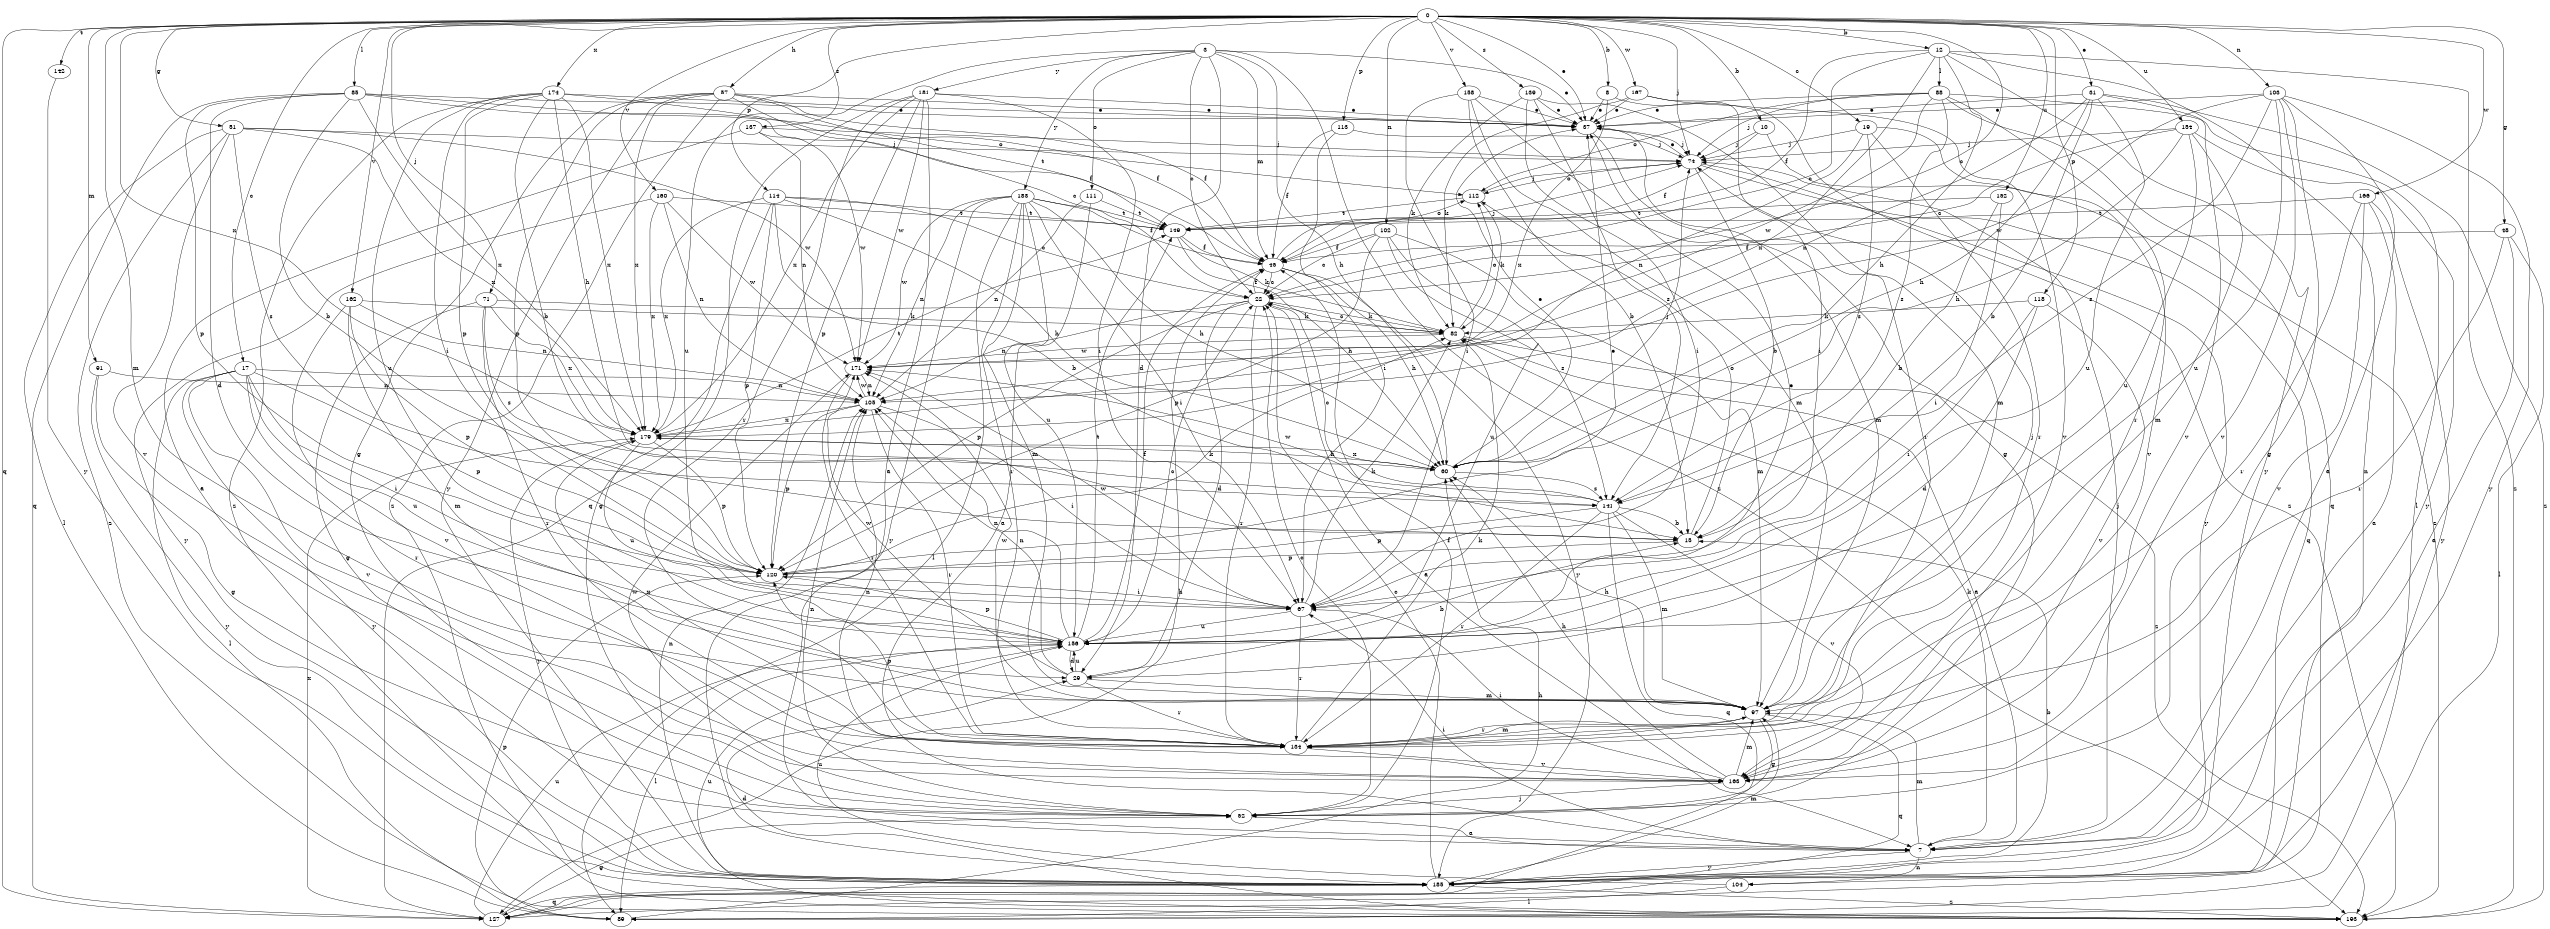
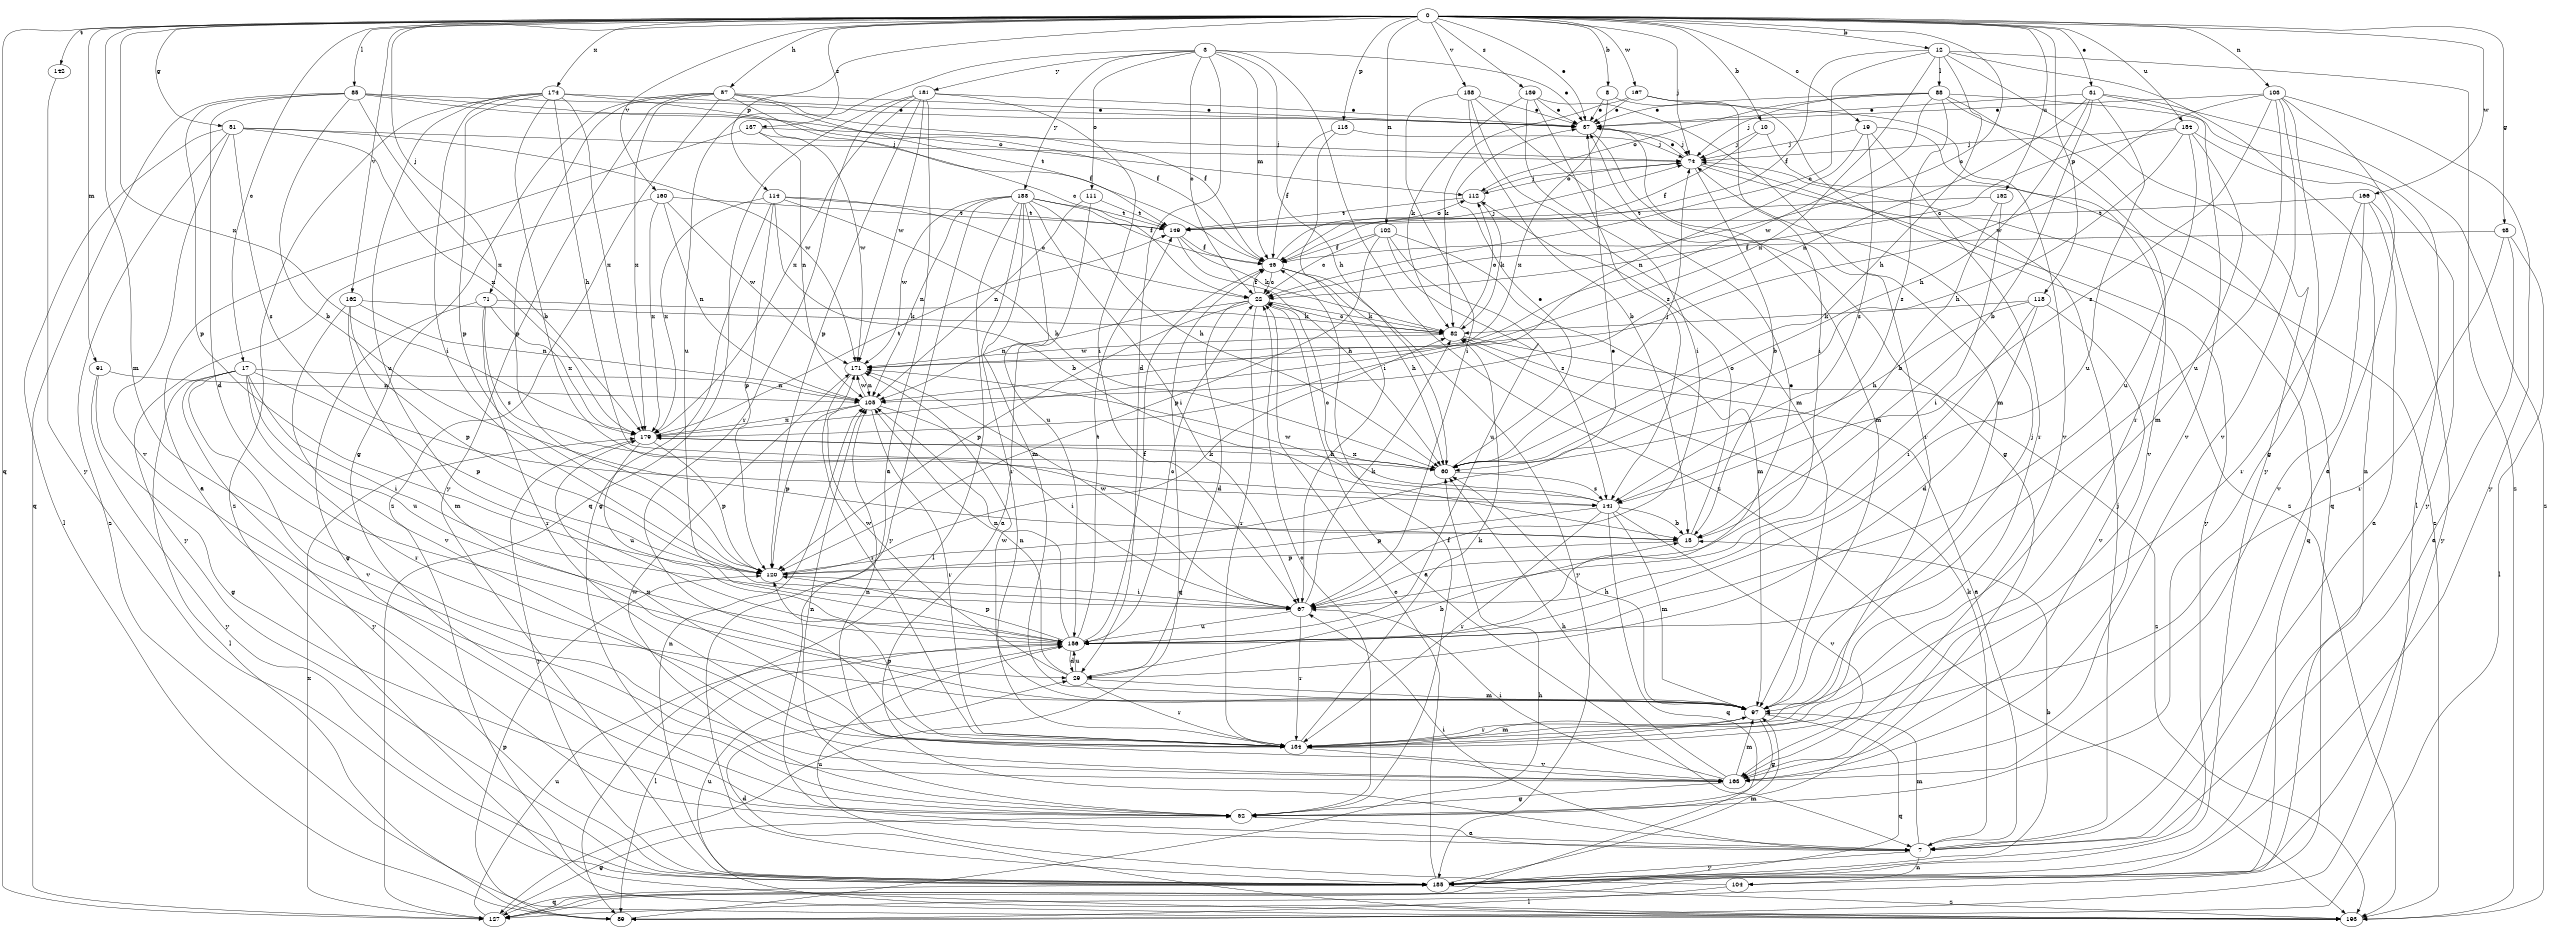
edge "118" -> "60": added, label "h"
edge "45" -> "127": label "h" -> "q"
edge "163" -> "52": label "j" -> "g"
